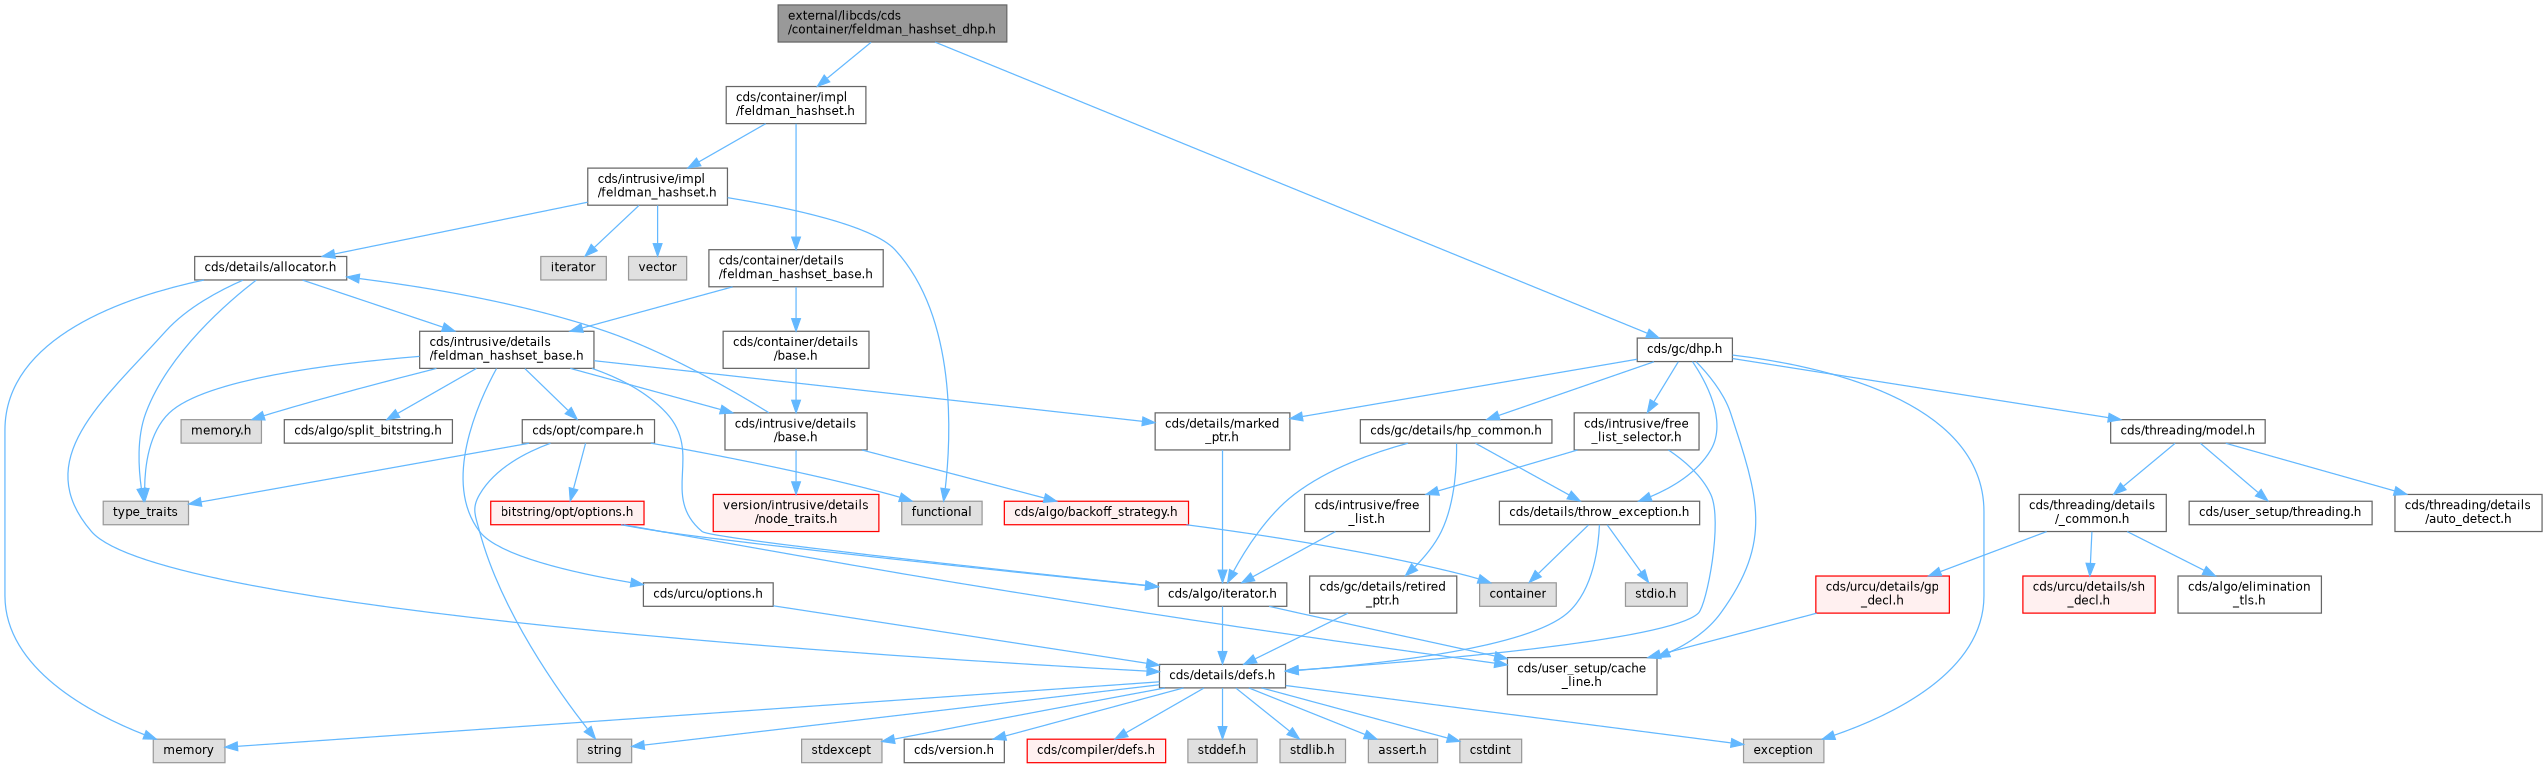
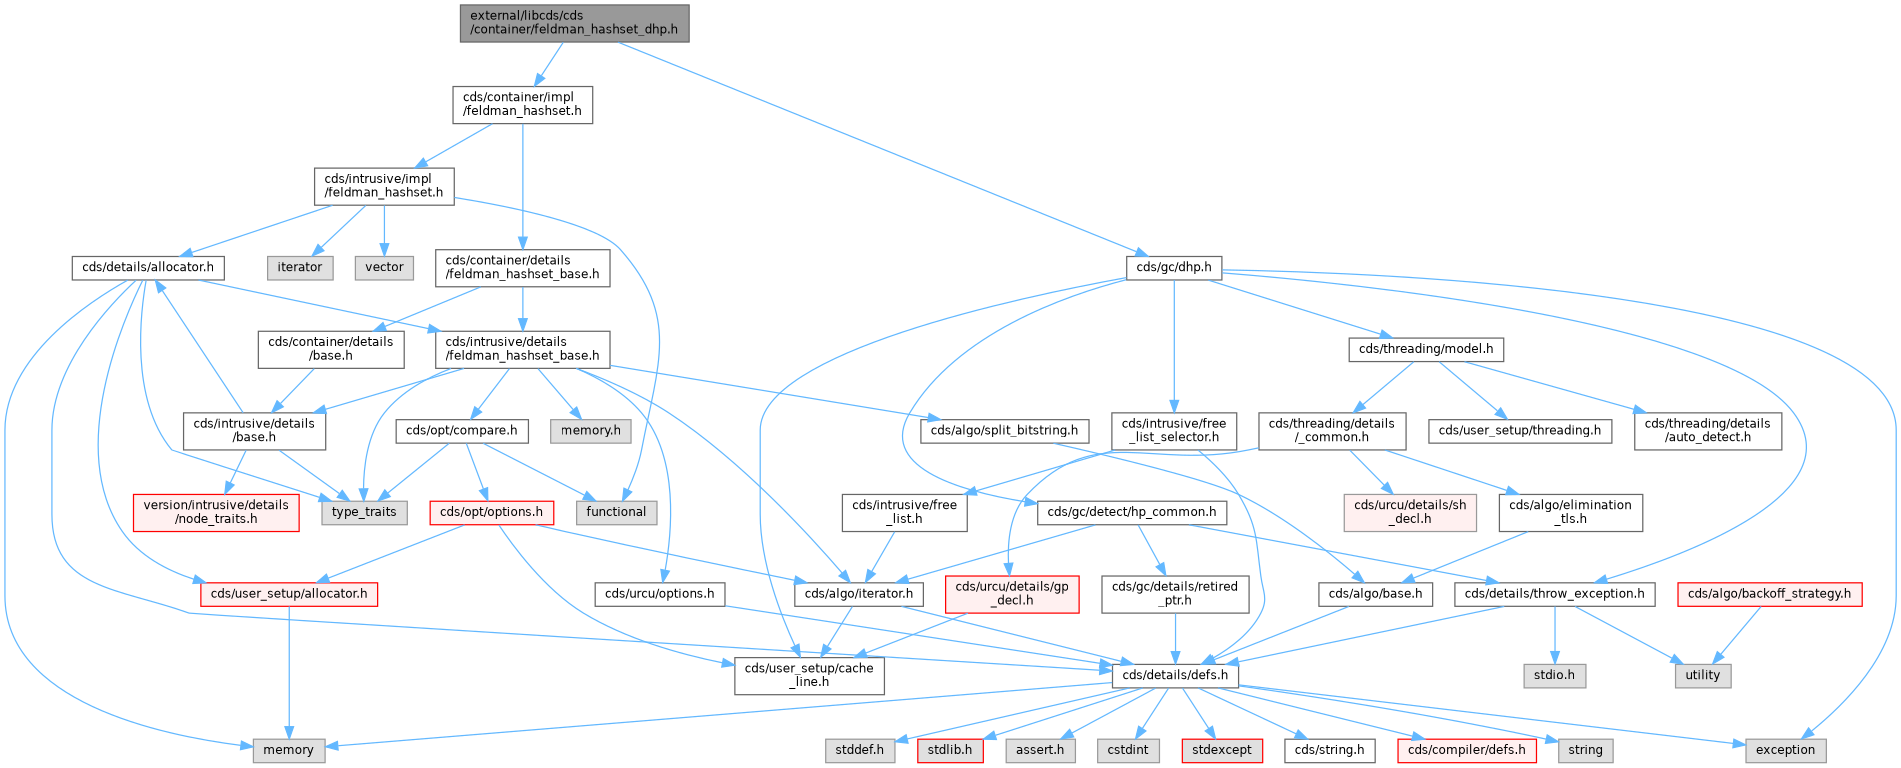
node "cds/details/marked _ptr.h": removed
node "cds/gc/details/hp_common.h": label "cds/gc/details/hp_common.h" -> "cds/gc/detect/hp_common.h"
edge "cds/intrusive/details /base.h" -> "cds/algo/backoff_strategy.h": now "cds/intrusive/details /base.h" -> "type_traits"
node "bitstring/opt/options.h": label "bitstring/opt/options.h" -> "cds/opt/options.h"
edge "cds/opt/compare.h" -> "string": removed
node "cds/user_setup/allocator.h": added
node "cds/algo/base.h": added
node "container": label "container" -> "utility"
node "cds/urcu/details/sh _decl.h": color red -> grey60
node "stdexcept": color grey60 -> red
node "cds/version.h": label "cds/version.h" -> "cds/string.h"
node "stdlib.h": color grey60 -> red
